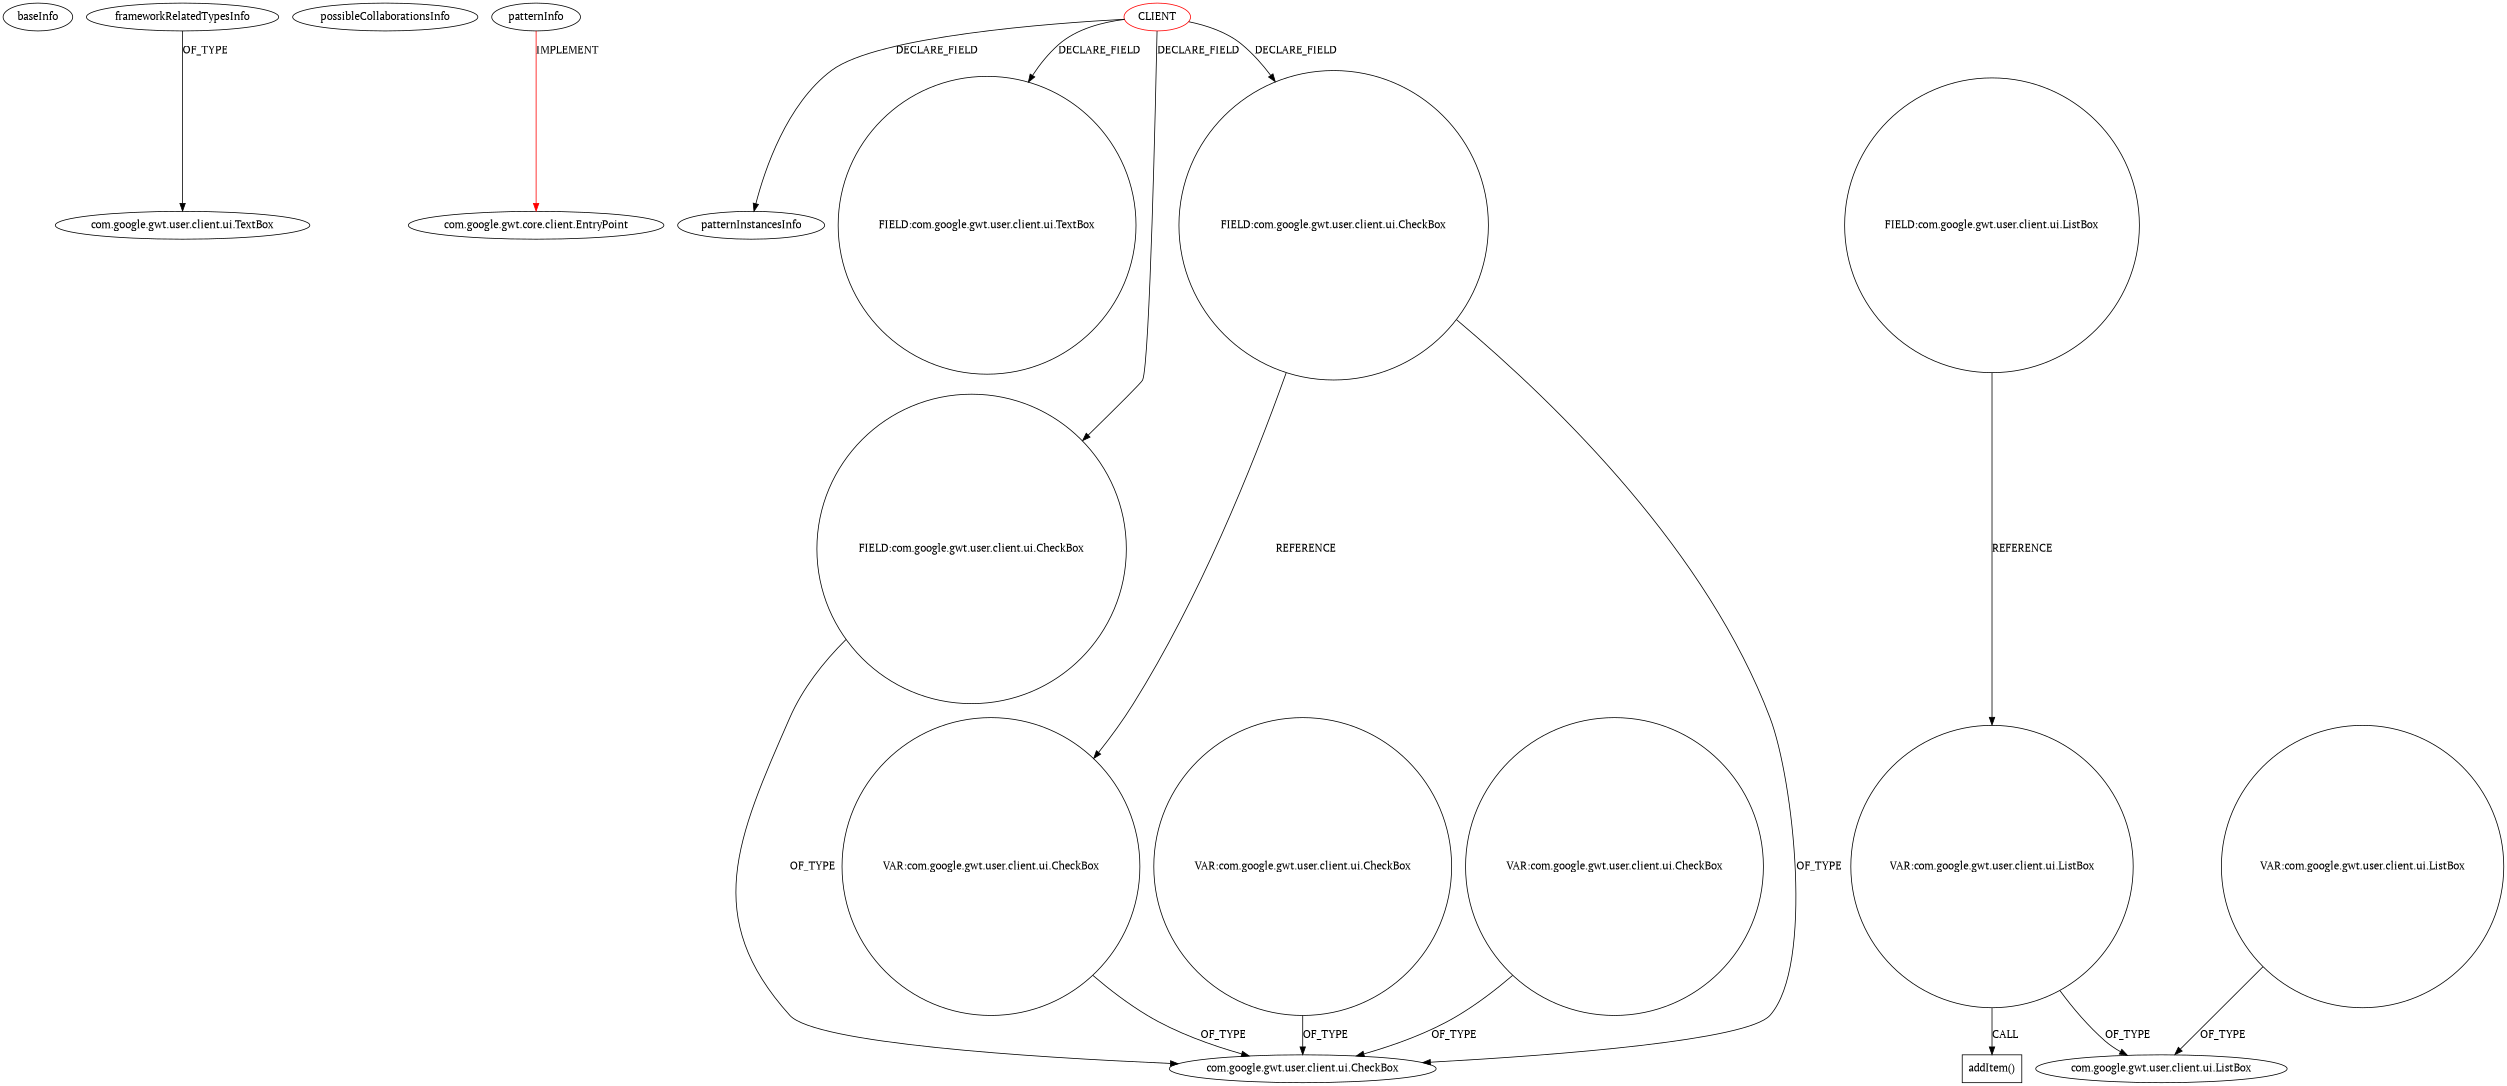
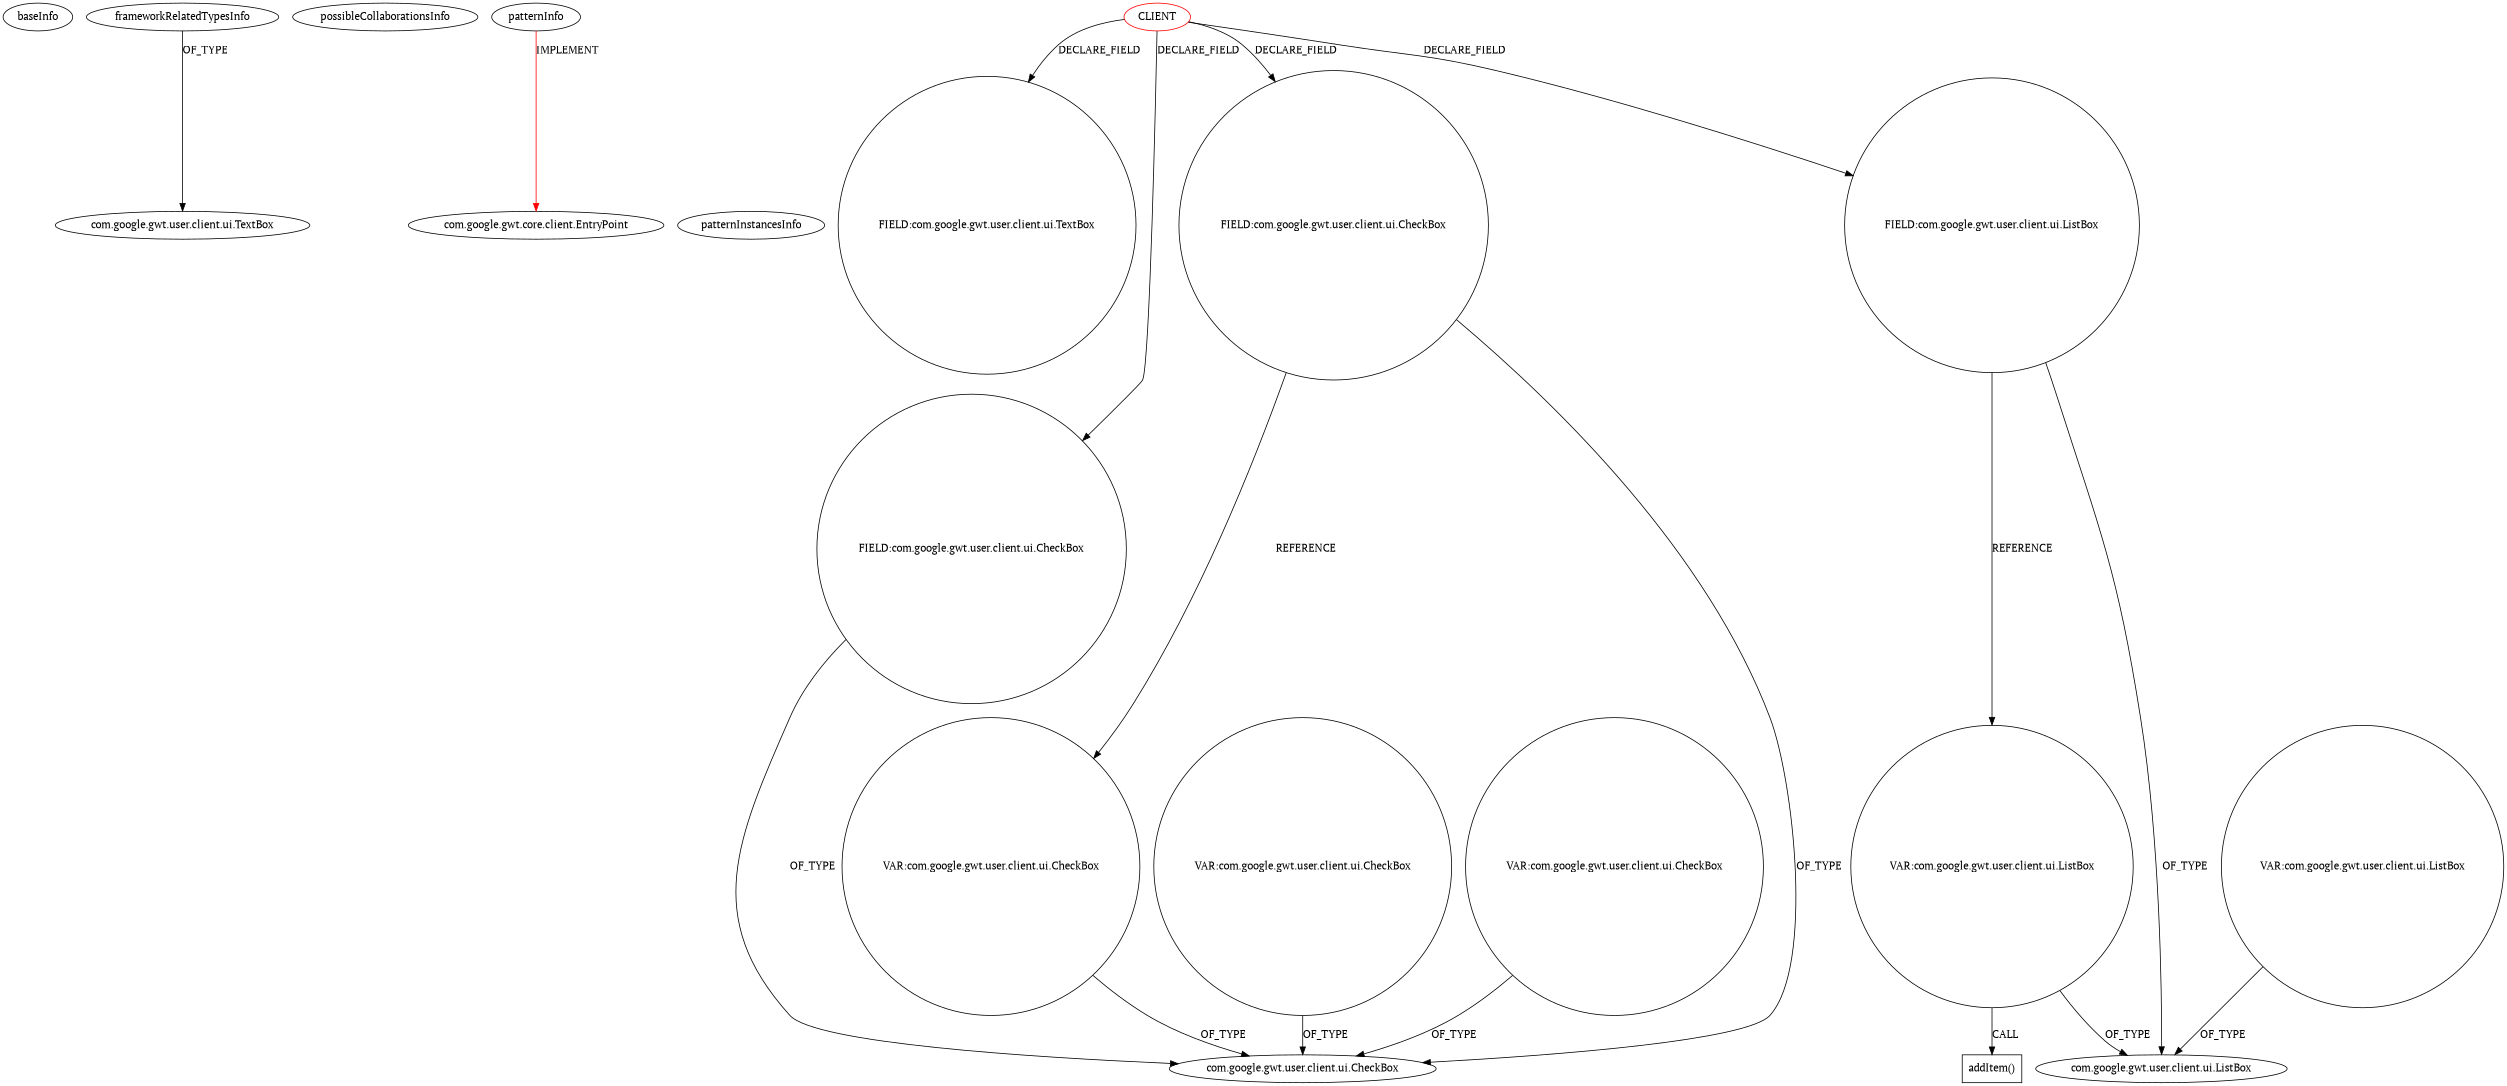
edge "CLIENT" -> "patternInstancesInfo": now "CLIENT" -> "FIELD:com.google.gwt.user.client.ui.ListBox"
edge "FIELD:com.google.gwt.user.client.ui.ListBox" -> "com.google.gwt.user.client.ui.ListBox": added, label "OF_TYPE"
